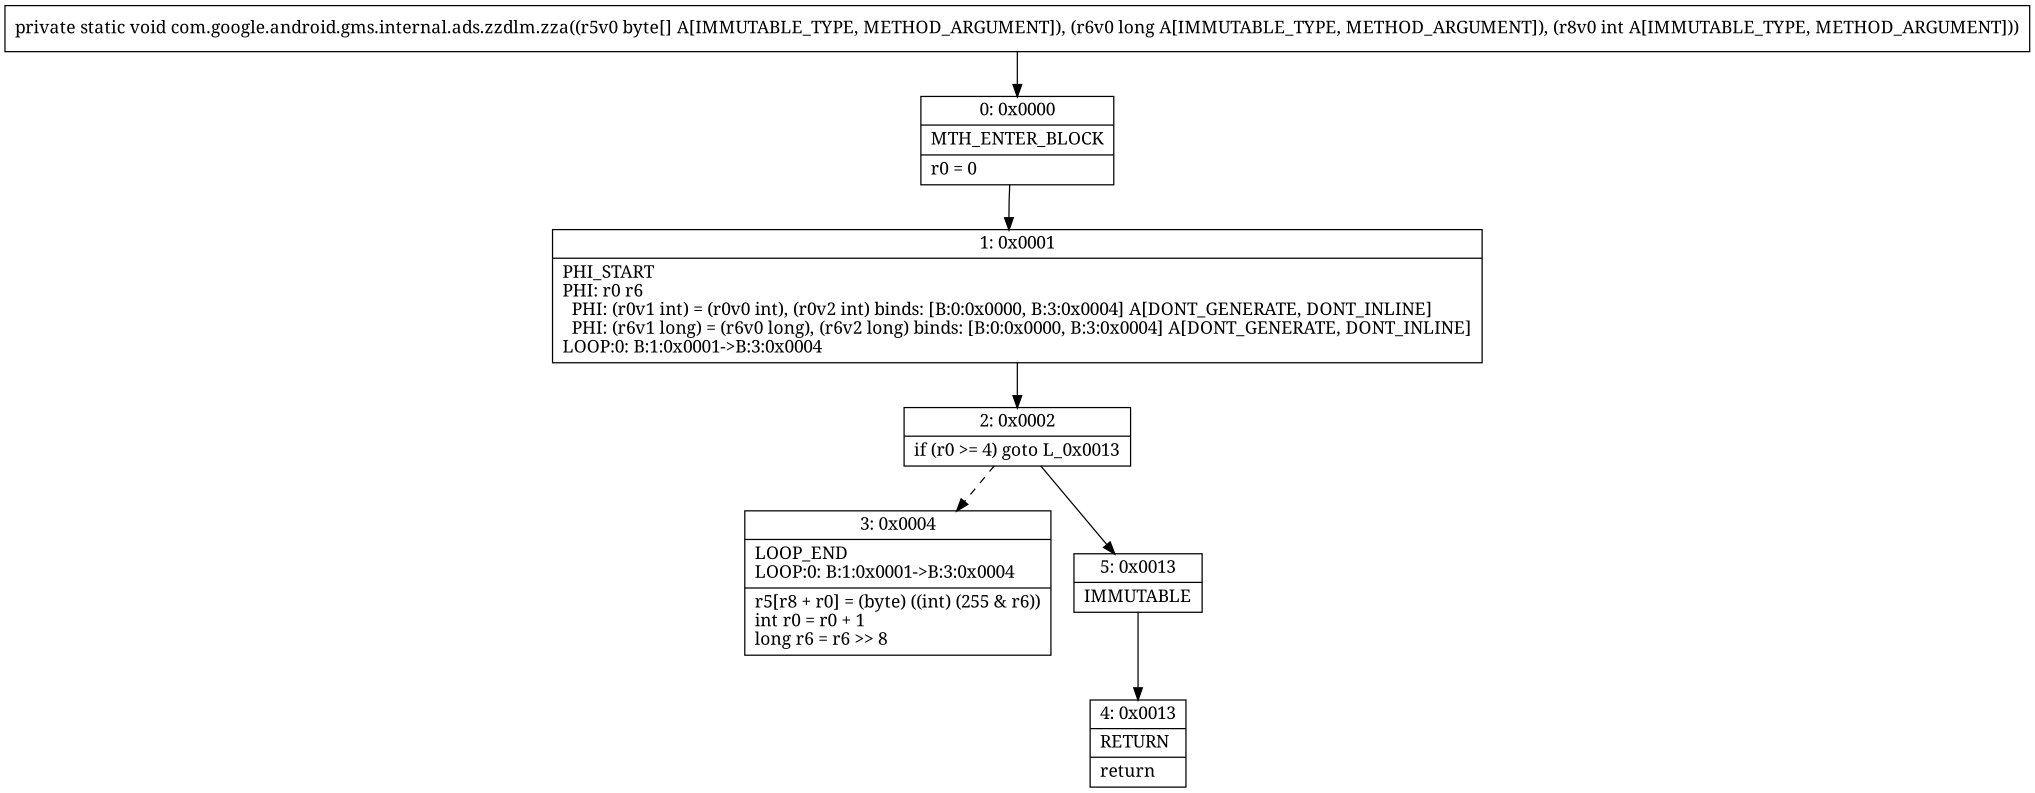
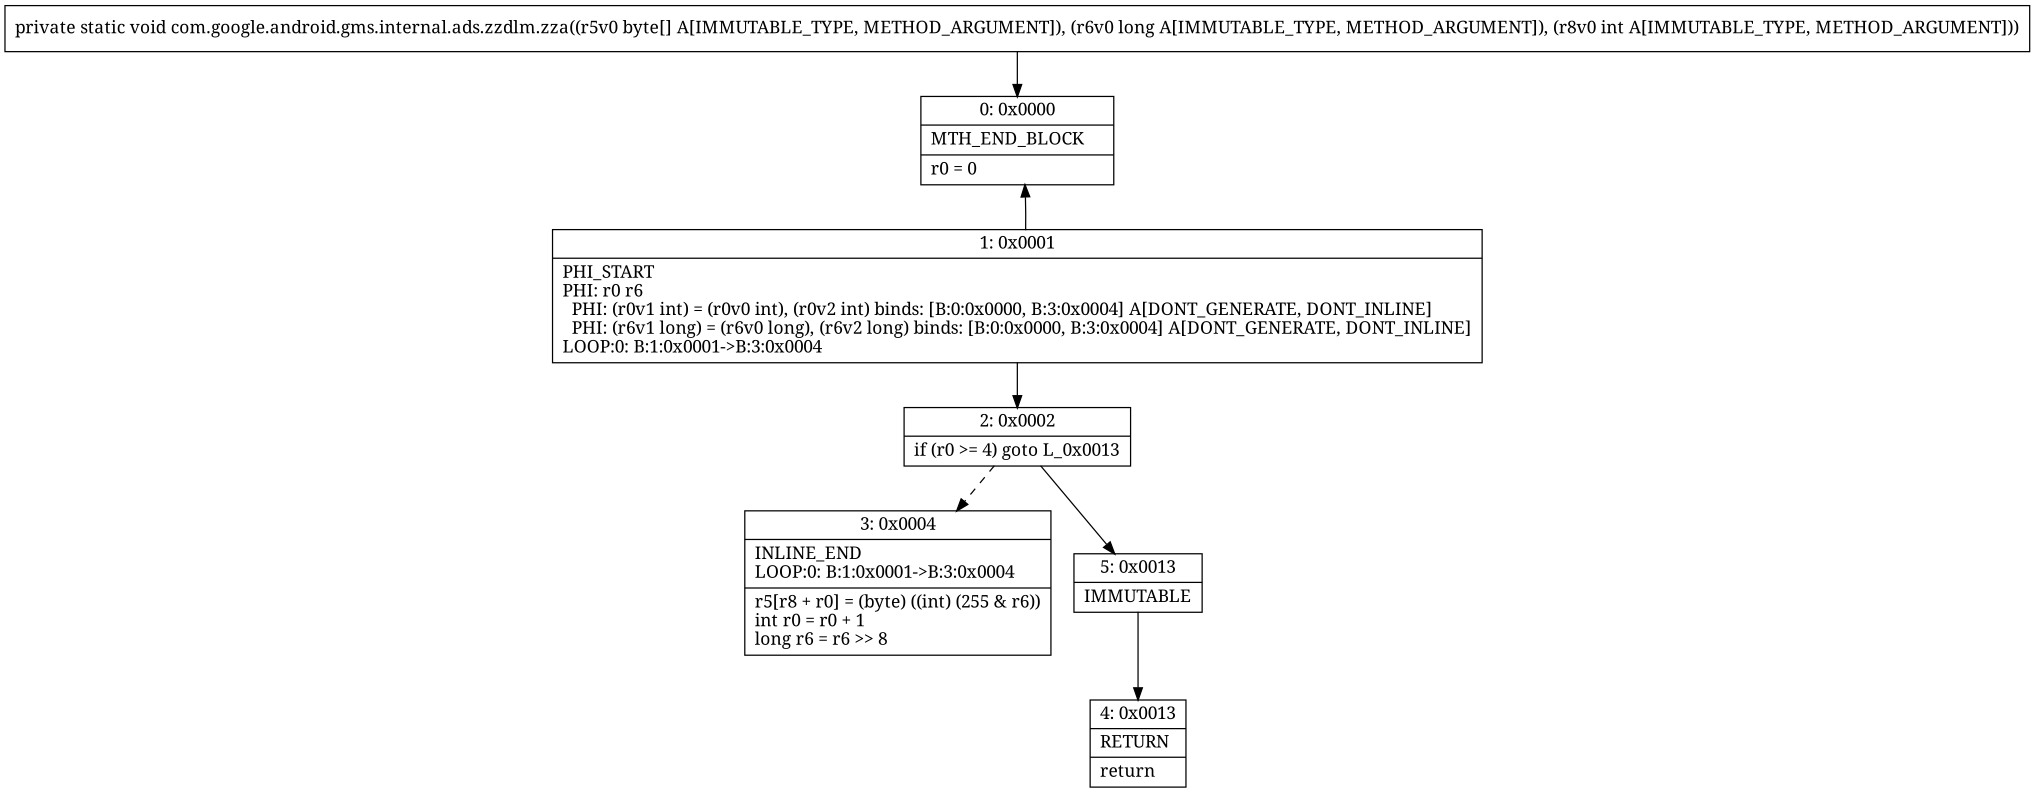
node "0: 0x0000": text "MTH_ENTER_BLOCK" -> "MTH_END_BLOCK"
edge "0: 0x0000" -> "1: 0x0001": reversed
node "3: 0x0004": text "LOOP_END" -> "INLINE_END"
